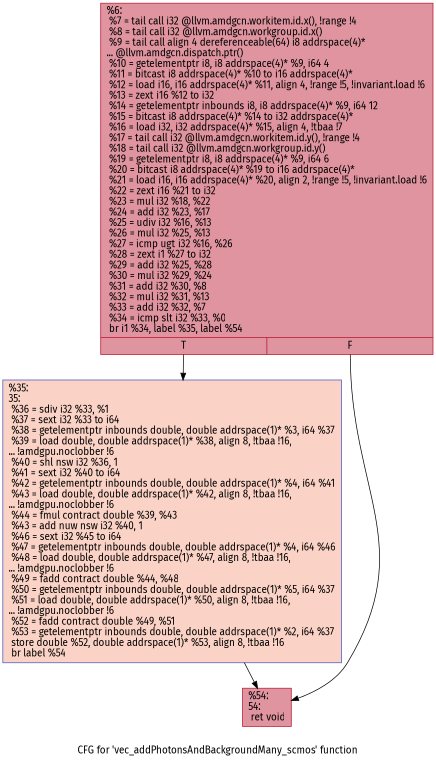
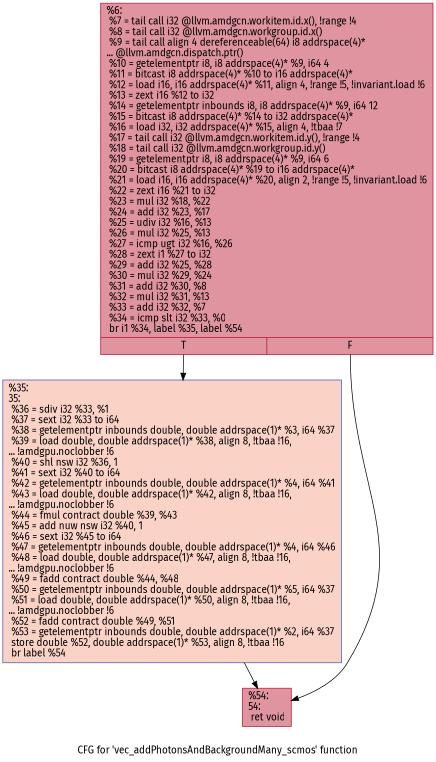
node "%35:": text "%43 = add nuw nsw i32 %40, 1" -> "%45 = add nuw nsw i32 %40, 1"
